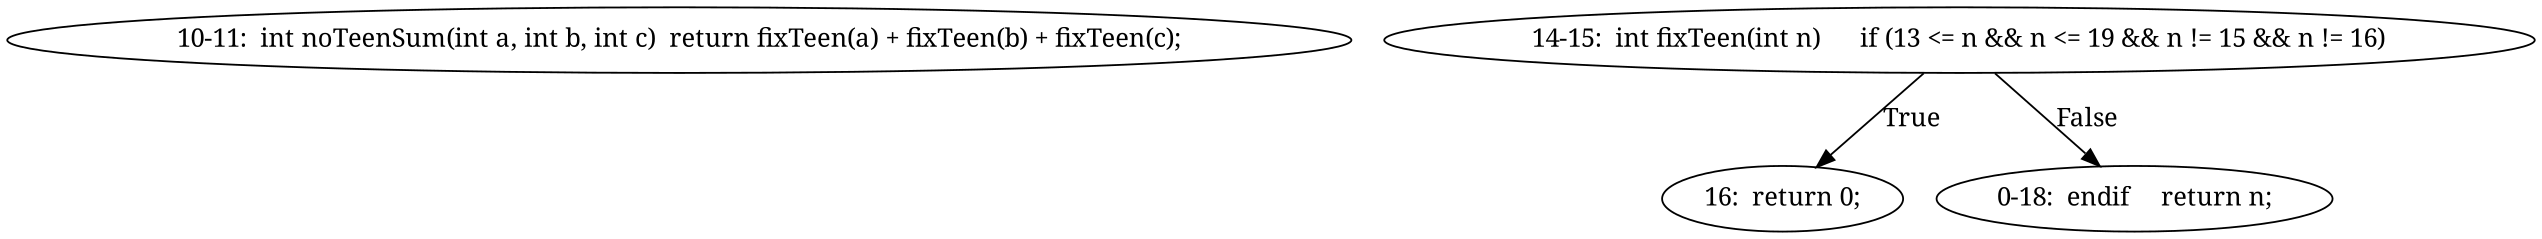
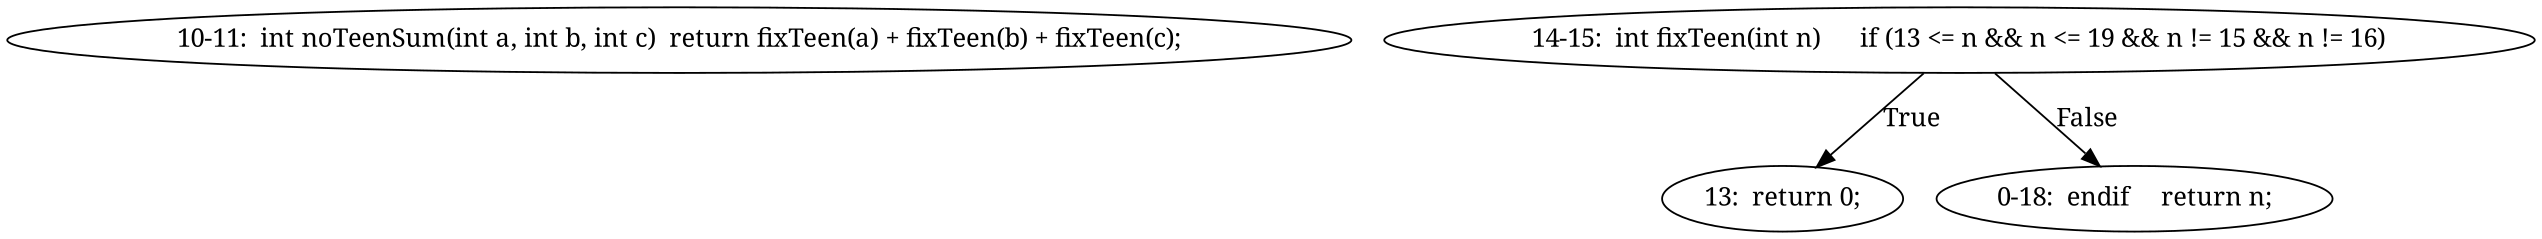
node "16:  return 0;": label "16:  return 0;" -> "13:  return 0;"
